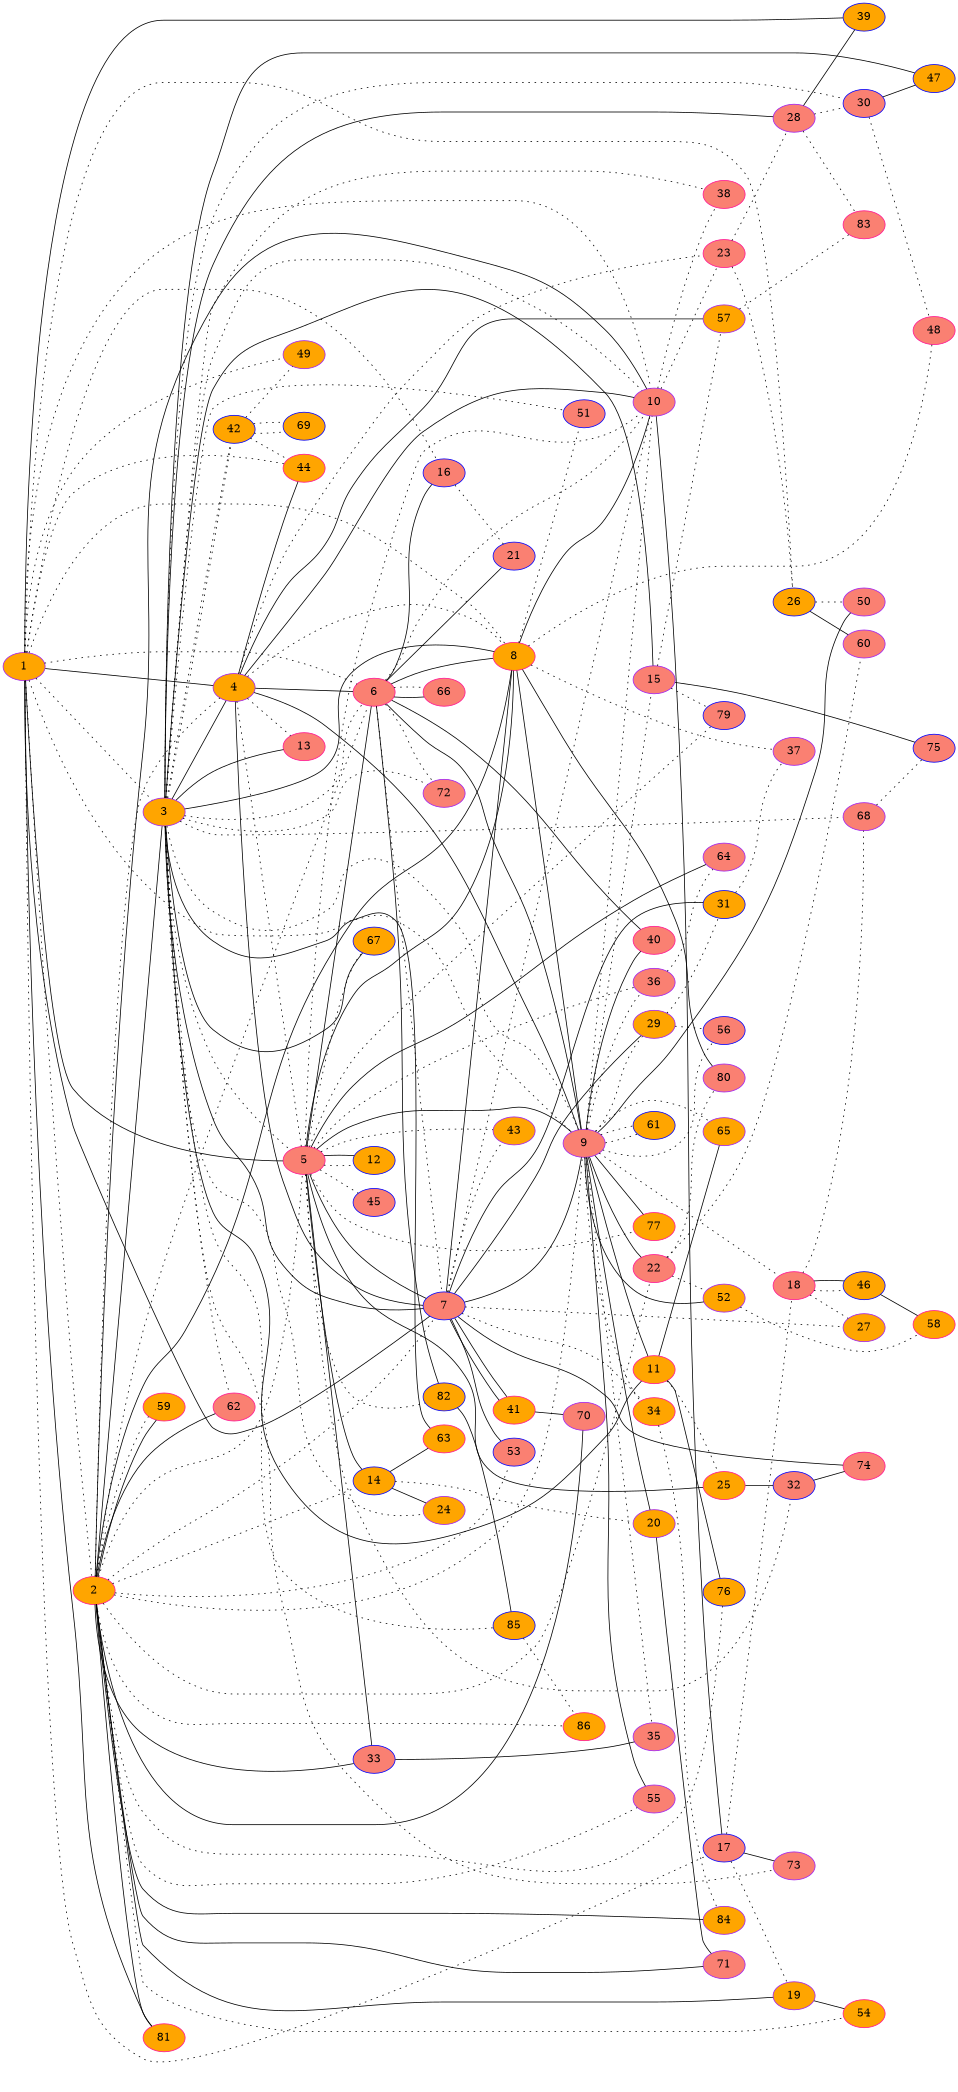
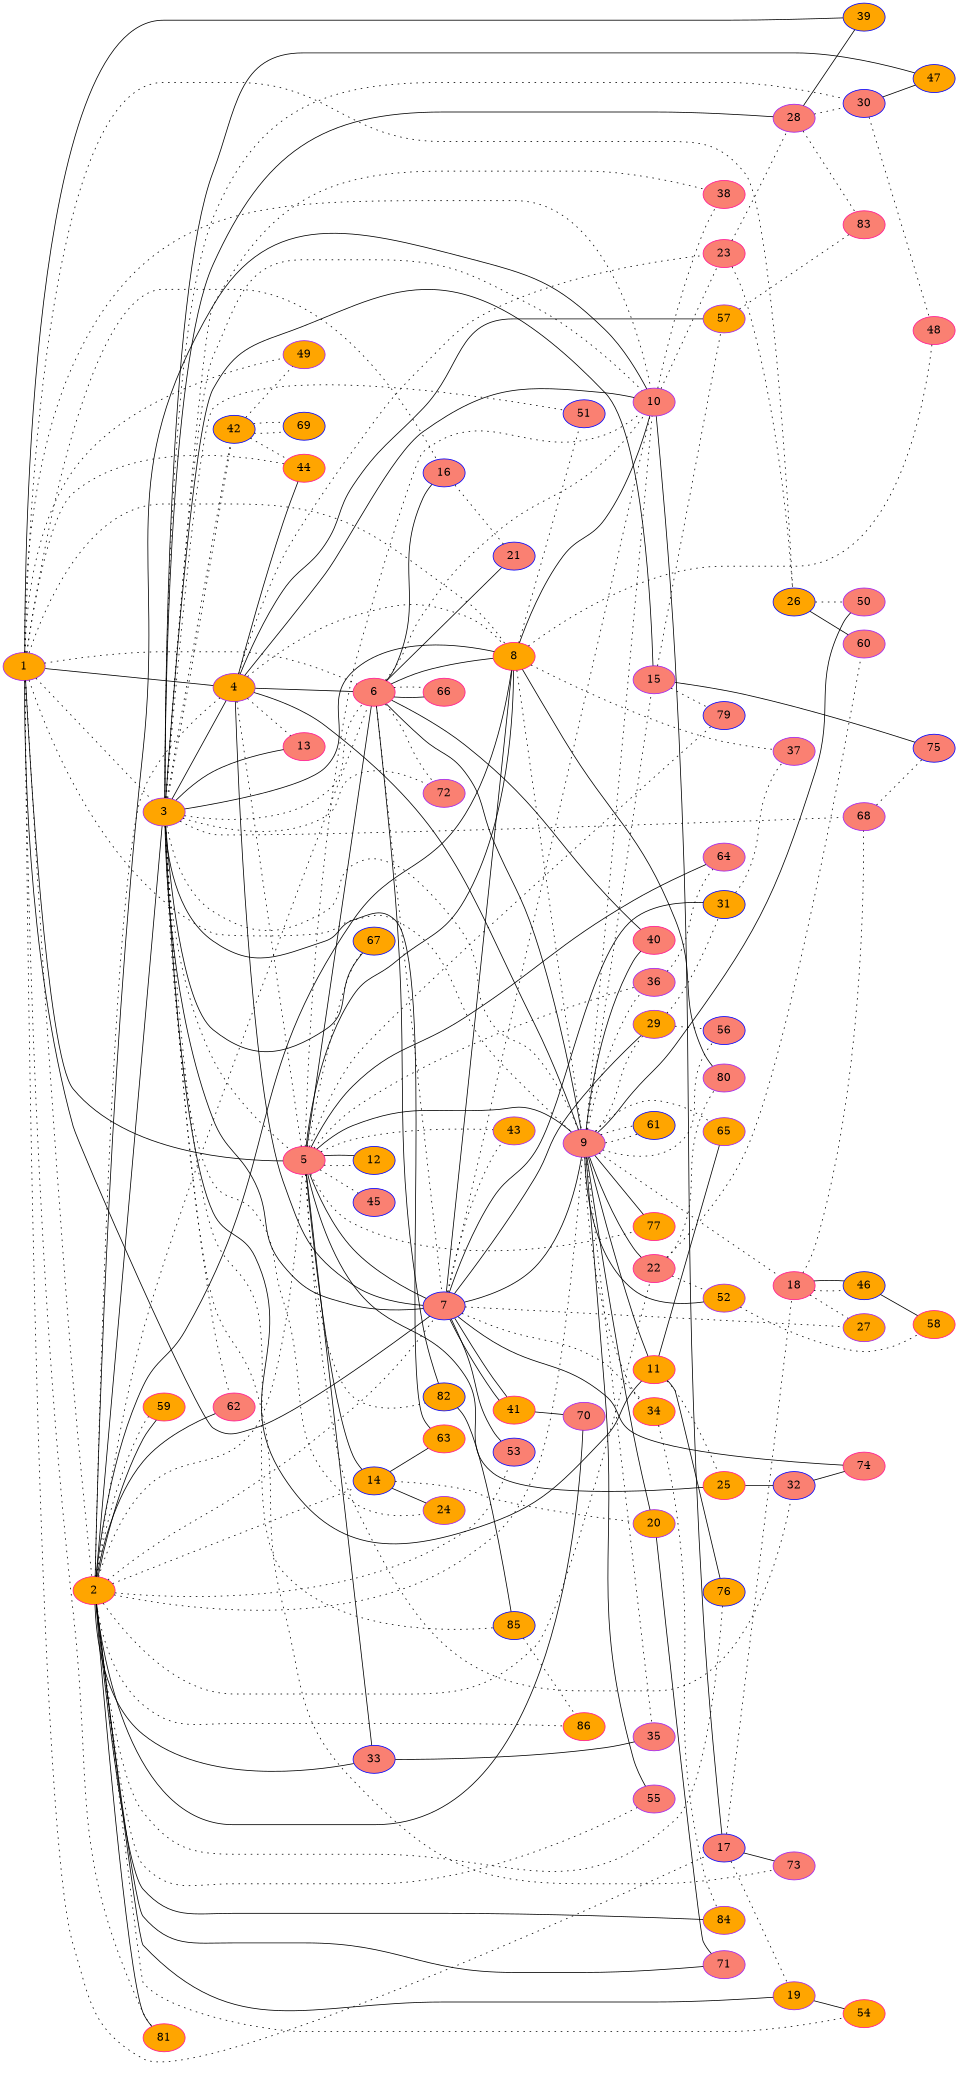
edge "8" -- "9": style solid -> dotted
edge "1" -- "81": style solid -> dotted
